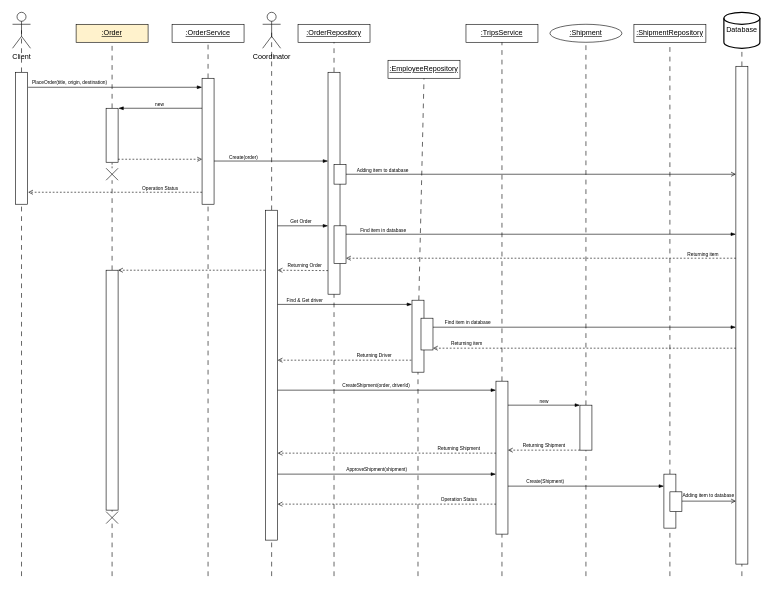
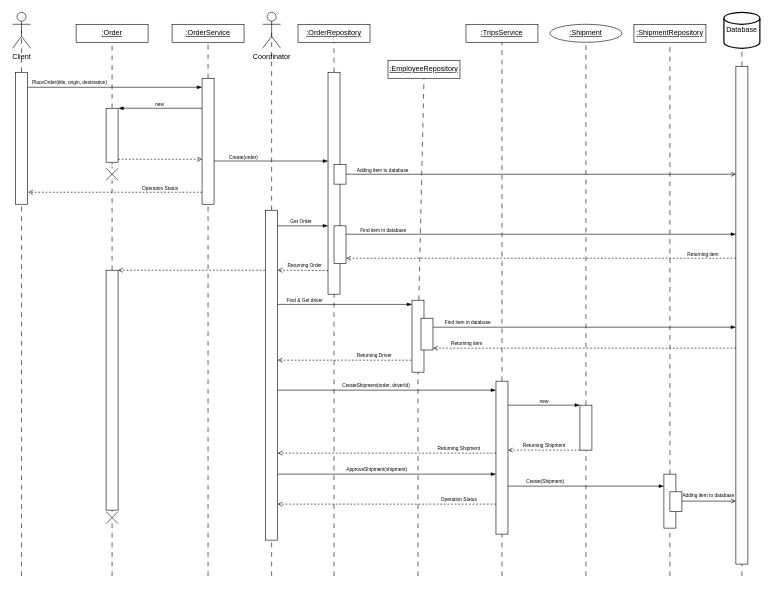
node ":Order": fillcolor #fff2cc -> #ffffff
